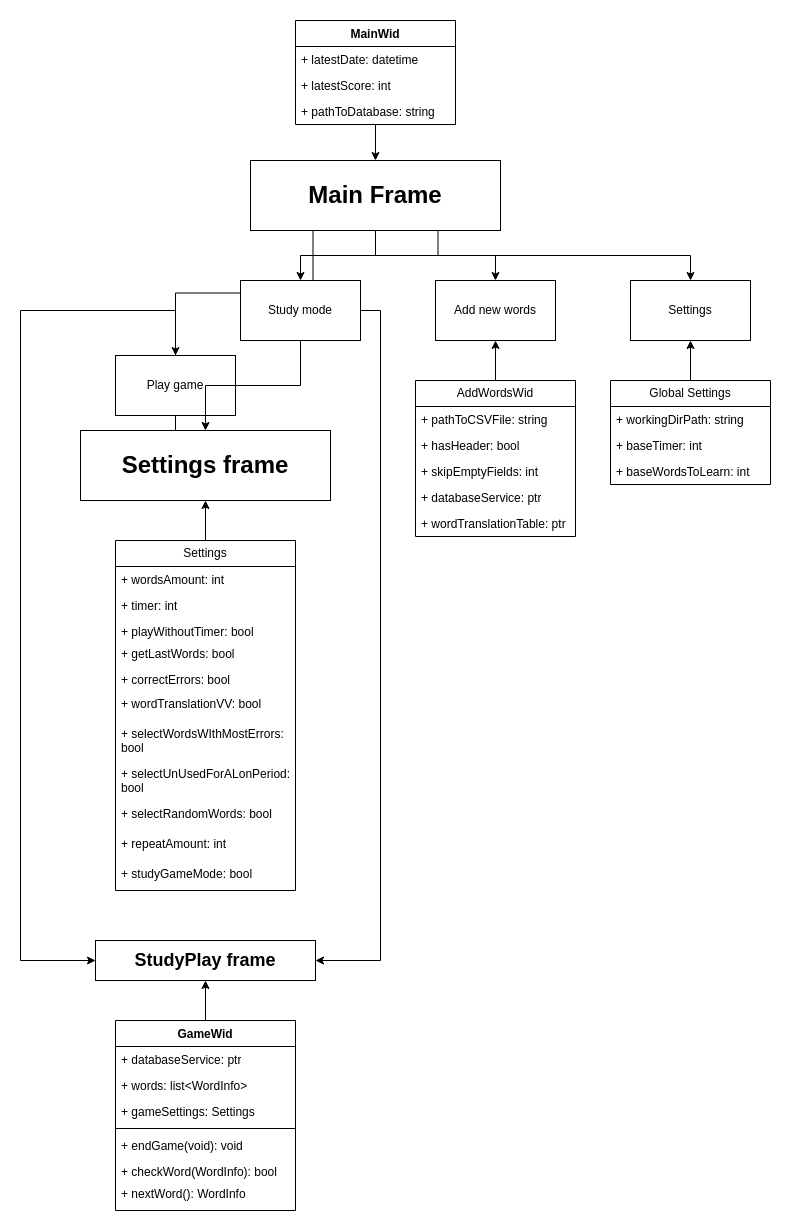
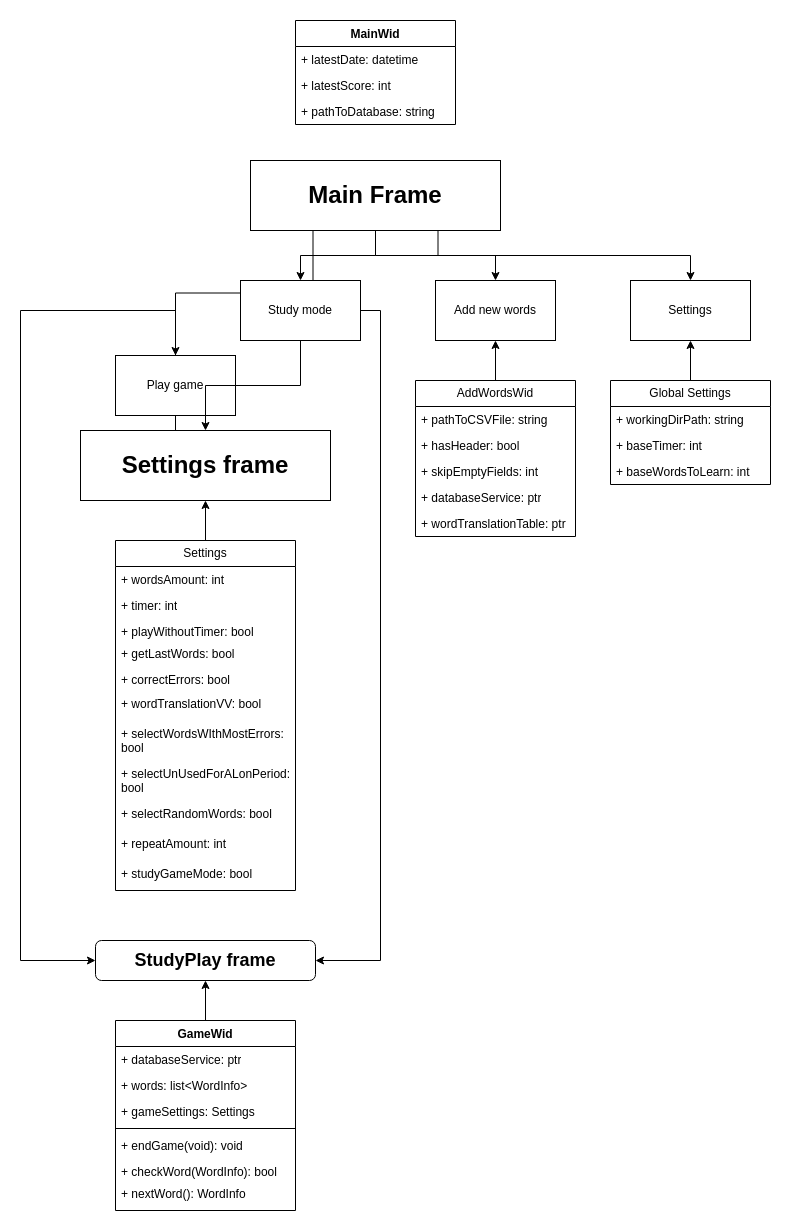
edge "MainWid" -> "Main Frame": removed
node "StudyPlay frame": shape rectangle -> rounded rectangle
